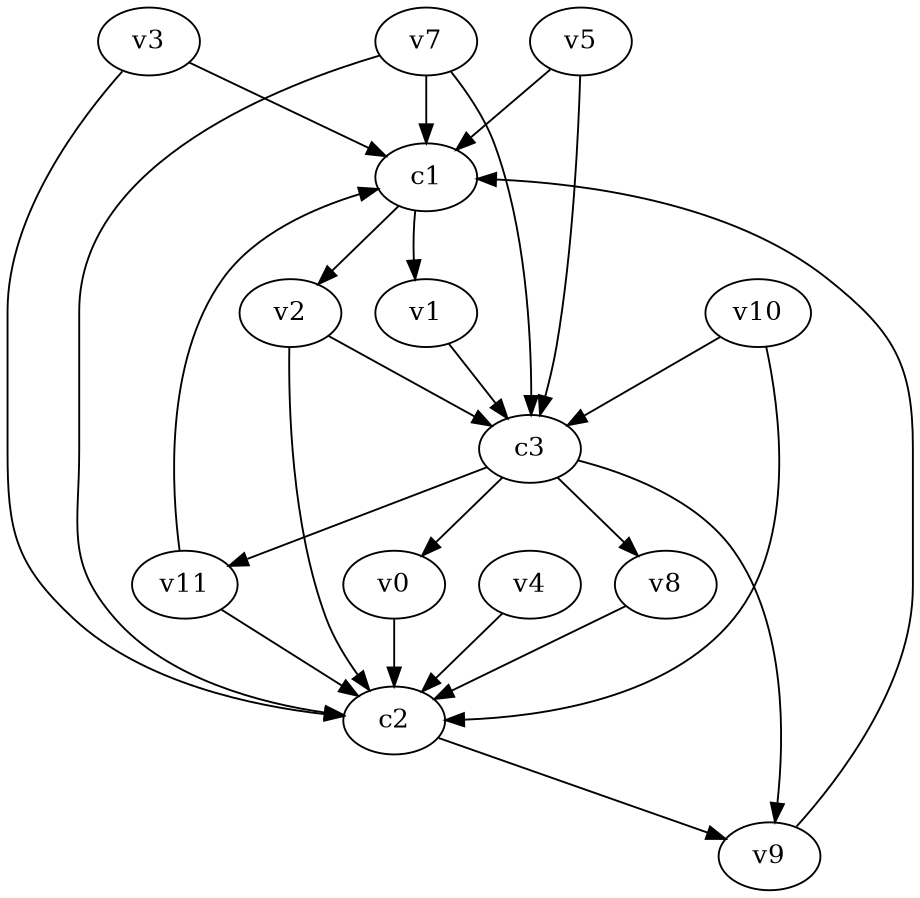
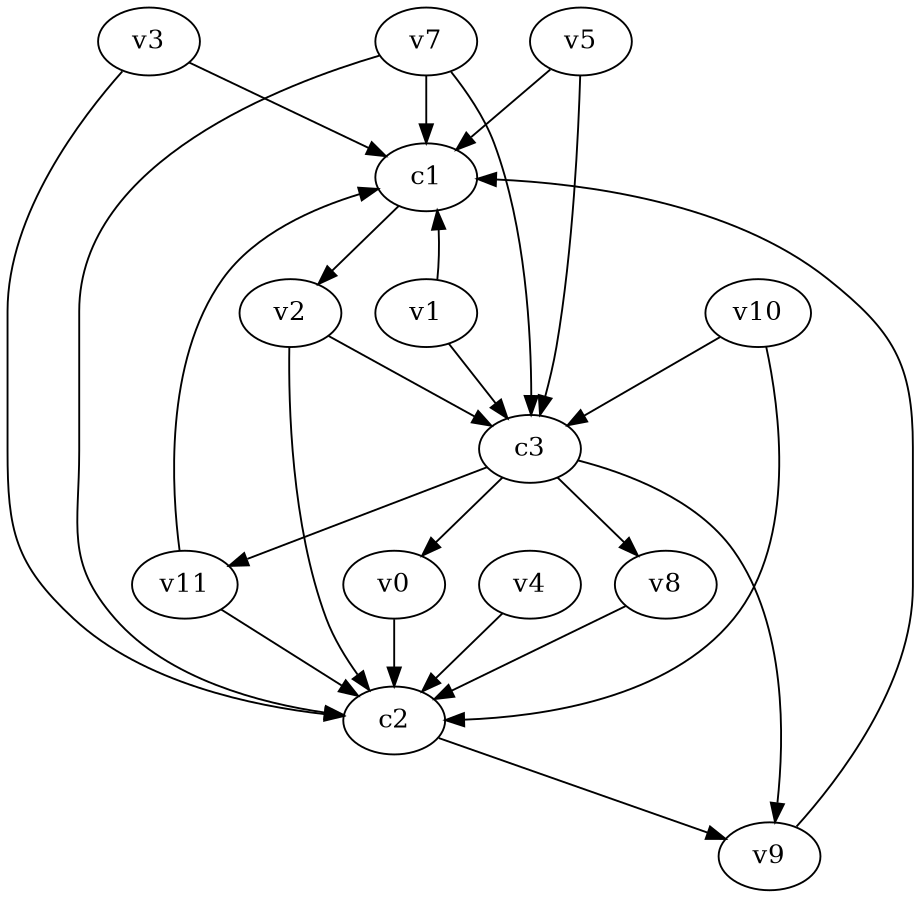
edge "c1" -> "v1": reversed
